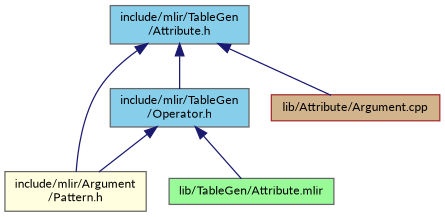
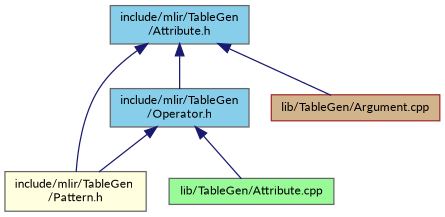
node "lib/Attribute/Argument.cpp": label "lib/Attribute/Argument.cpp" -> "lib/TableGen/Argument.cpp"
node "include/mlir/Argument /Pattern.h": label "include/mlir/Argument /Pattern.h" -> "include/mlir/TableGen /Pattern.h"
node "lib/TableGen/Attribute.mlir": label "lib/TableGen/Attribute.mlir" -> "lib/TableGen/Attribute.cpp"
